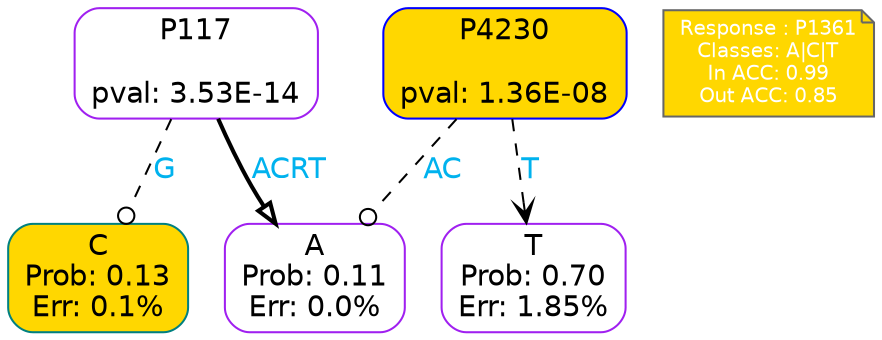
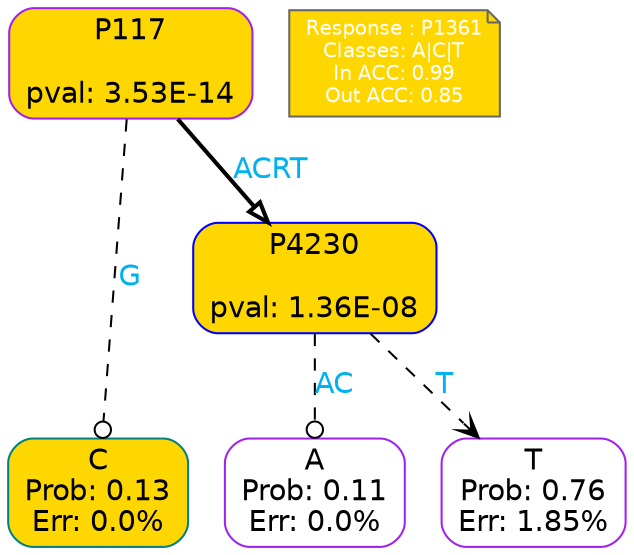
node "P117 pval: 3.53E-14": fillcolor white -> gold
edge "P117 pval: 3.53E-14" -> "A Prob: 0.11 Err: 0.0%": now "P117 pval: 3.53E-14" -> "P4230 pval: 1.36E-08"
node "C Prob: 0.13 Err: 0.1%": label "C Prob: 0.13 Err: 0.1%" -> "C Prob: 0.13 Err: 0.0%"
node "T Prob: 0.70 Err: 1.85%": label "T Prob: 0.70 Err: 1.85%" -> "T Prob: 0.76 Err: 1.85%"
